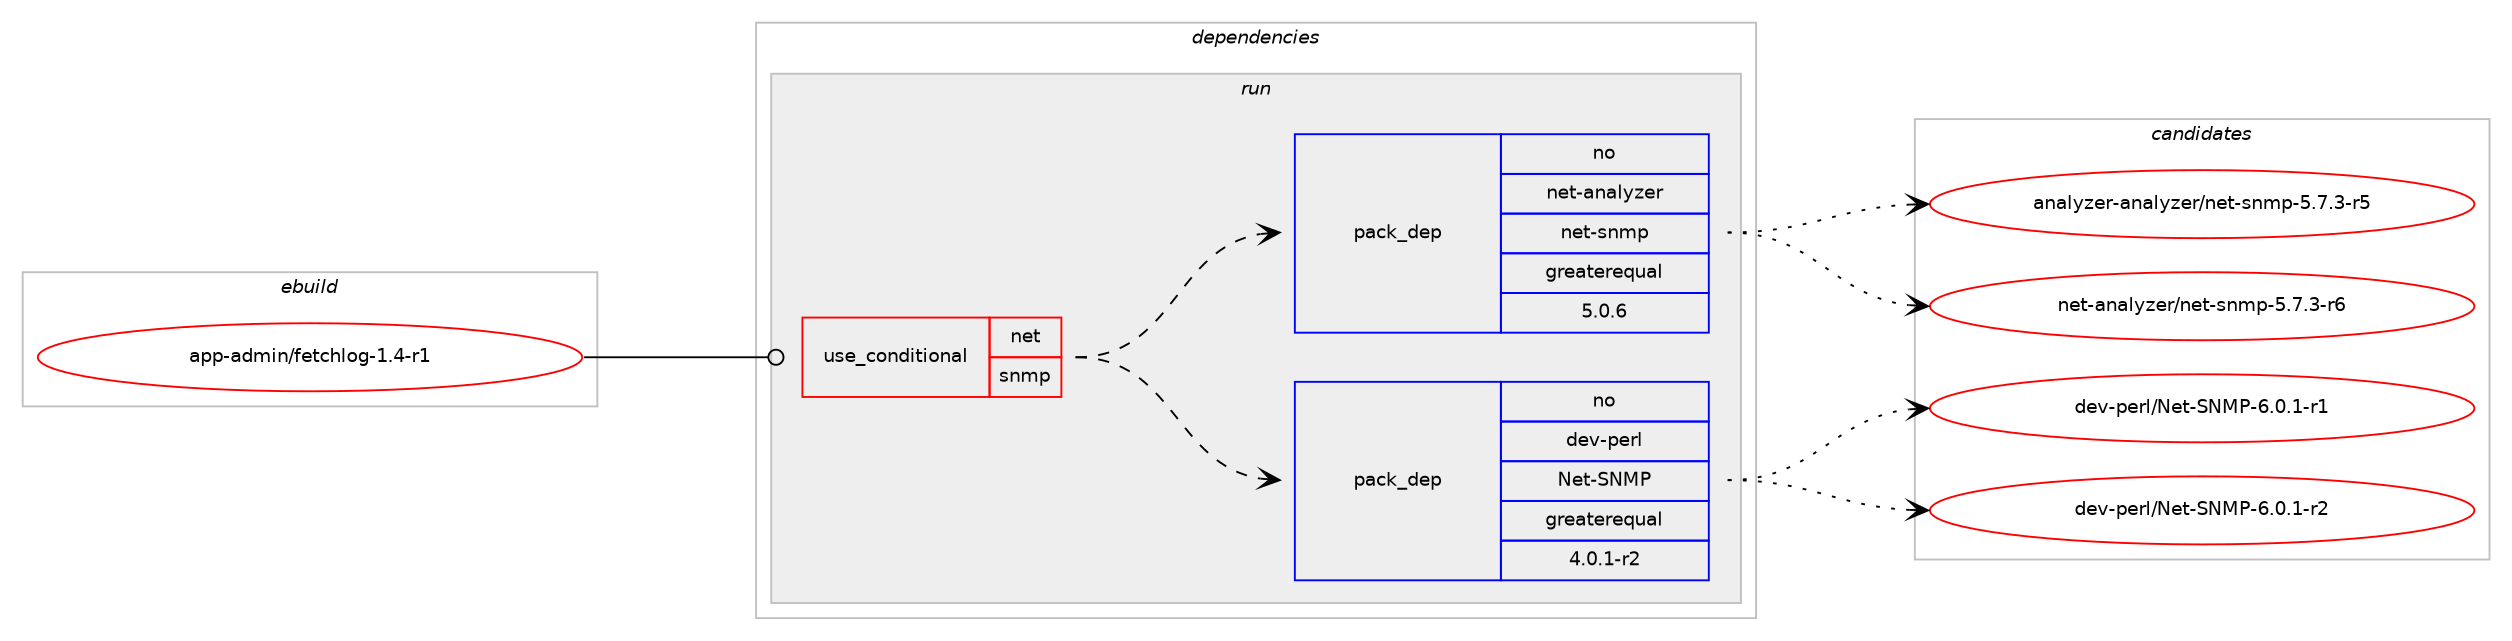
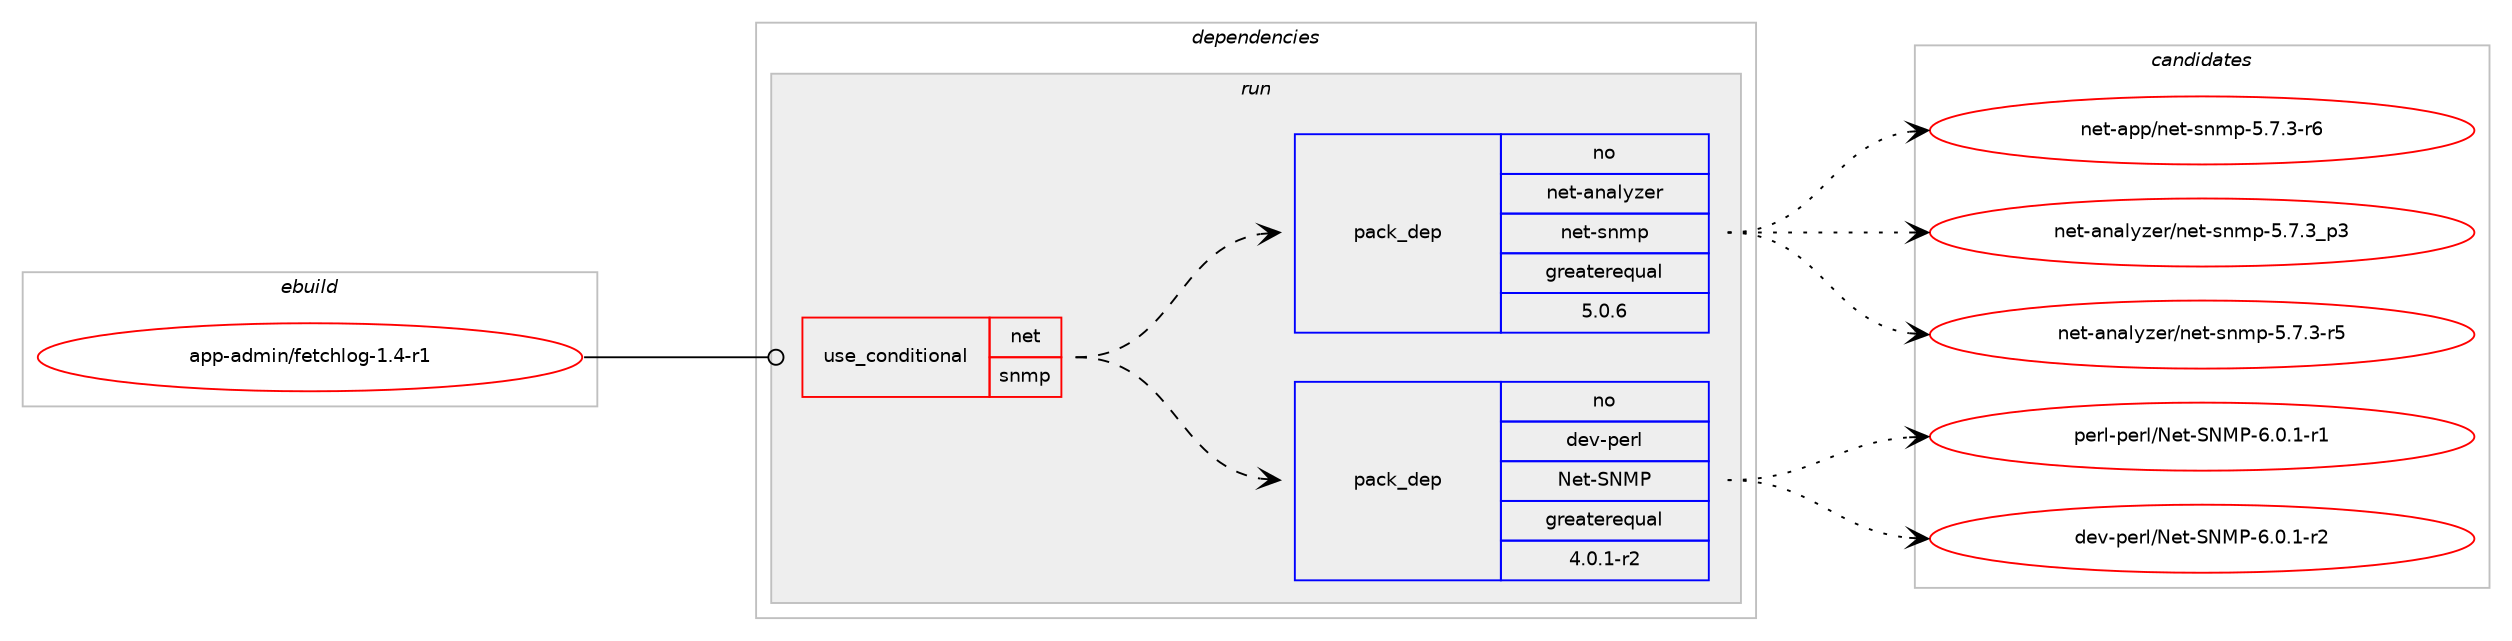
node "analyzer-analyzer/net-snmp-5.7.3-r5": label "analyzer-analyzer/net-snmp-5.7.3-r5" -> "net-analyzer/net-snmp-5.7.3-r5"
node "net-analyzer/net-snmp-5.7.3_p3": added
node "net-analyzer/net-snmp-5.7.3-r6": label "net-analyzer/net-snmp-5.7.3-r6" -> "net-app/net-snmp-5.7.3-r6"
node "dev-perl/Net-SNMP-6.0.1-r1": label "dev-perl/Net-SNMP-6.0.1-r1" -> "perl-perl/Net-SNMP-6.0.1-r1"
